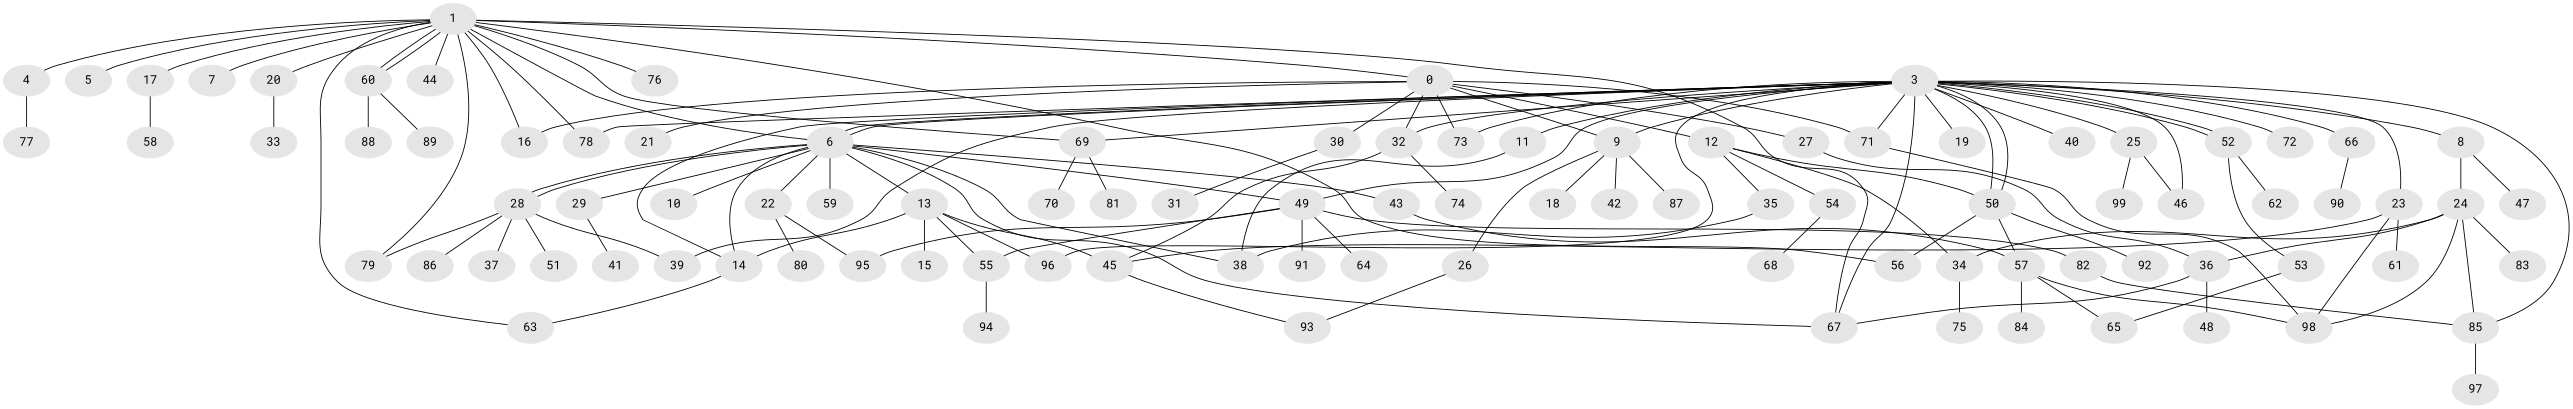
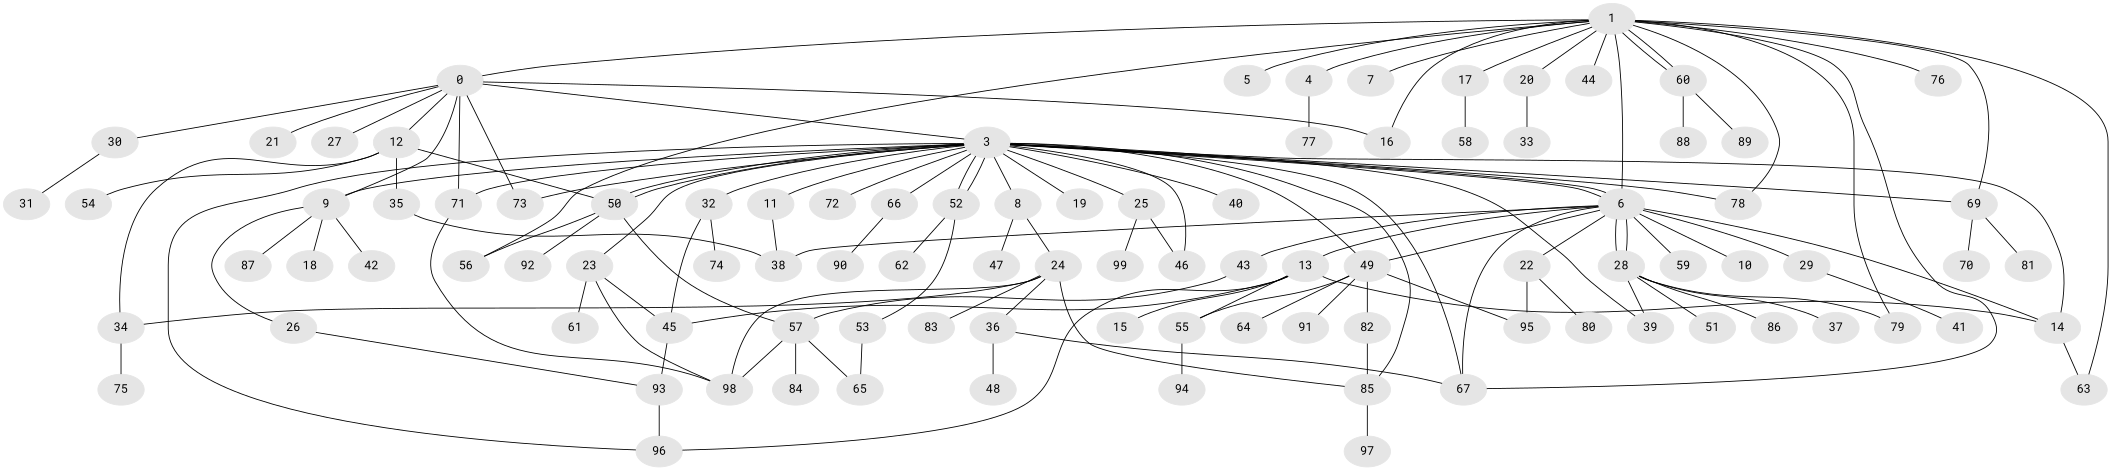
edge "0" -- "32": now "0" -- "3"
edge "27" -- "36": removed
node "68": removed
edge "93" -- "96": added
